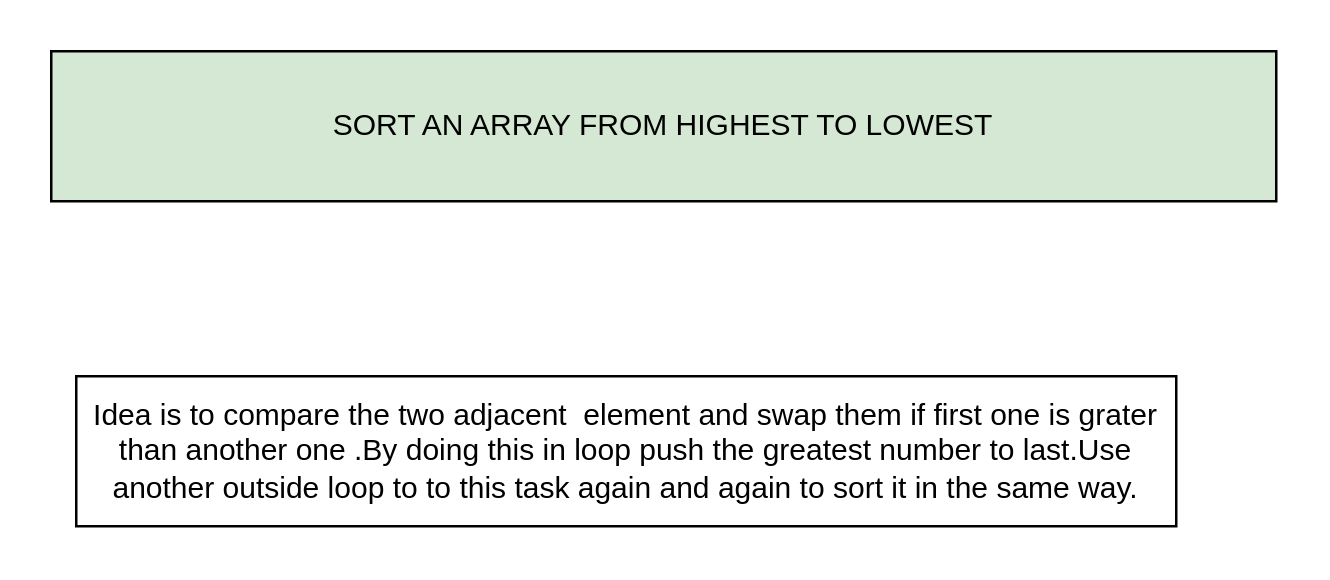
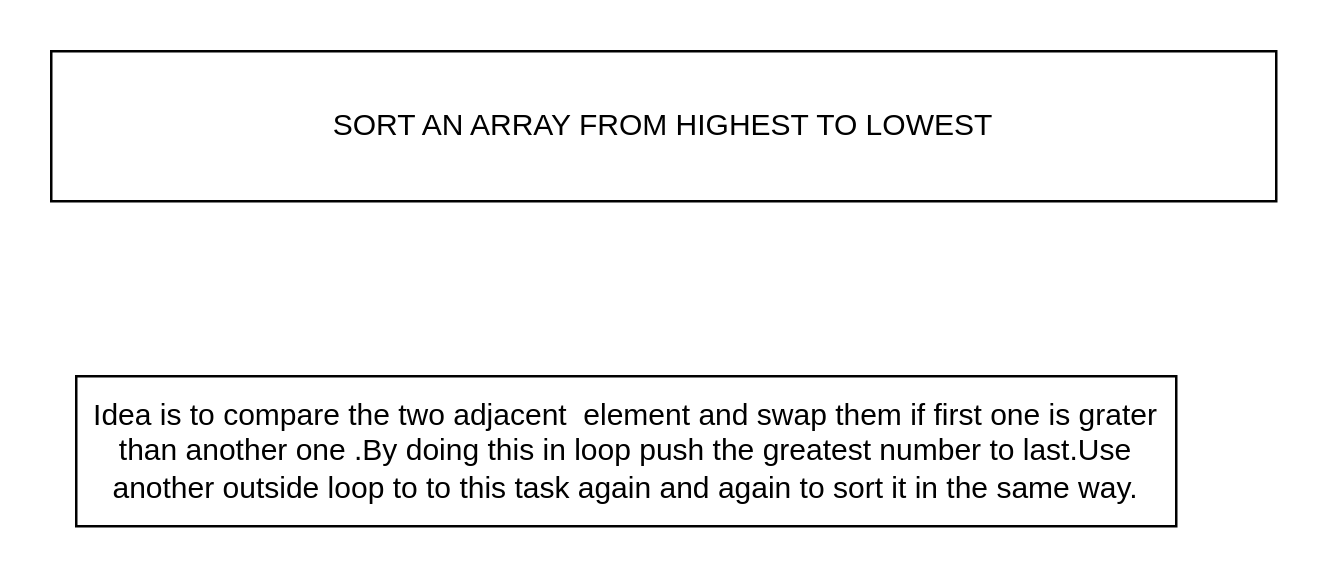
node "SORT AN ARRAY FROM HIGHEST TO LOWEST": fillcolor #d5e8d4 -> #ffffff
